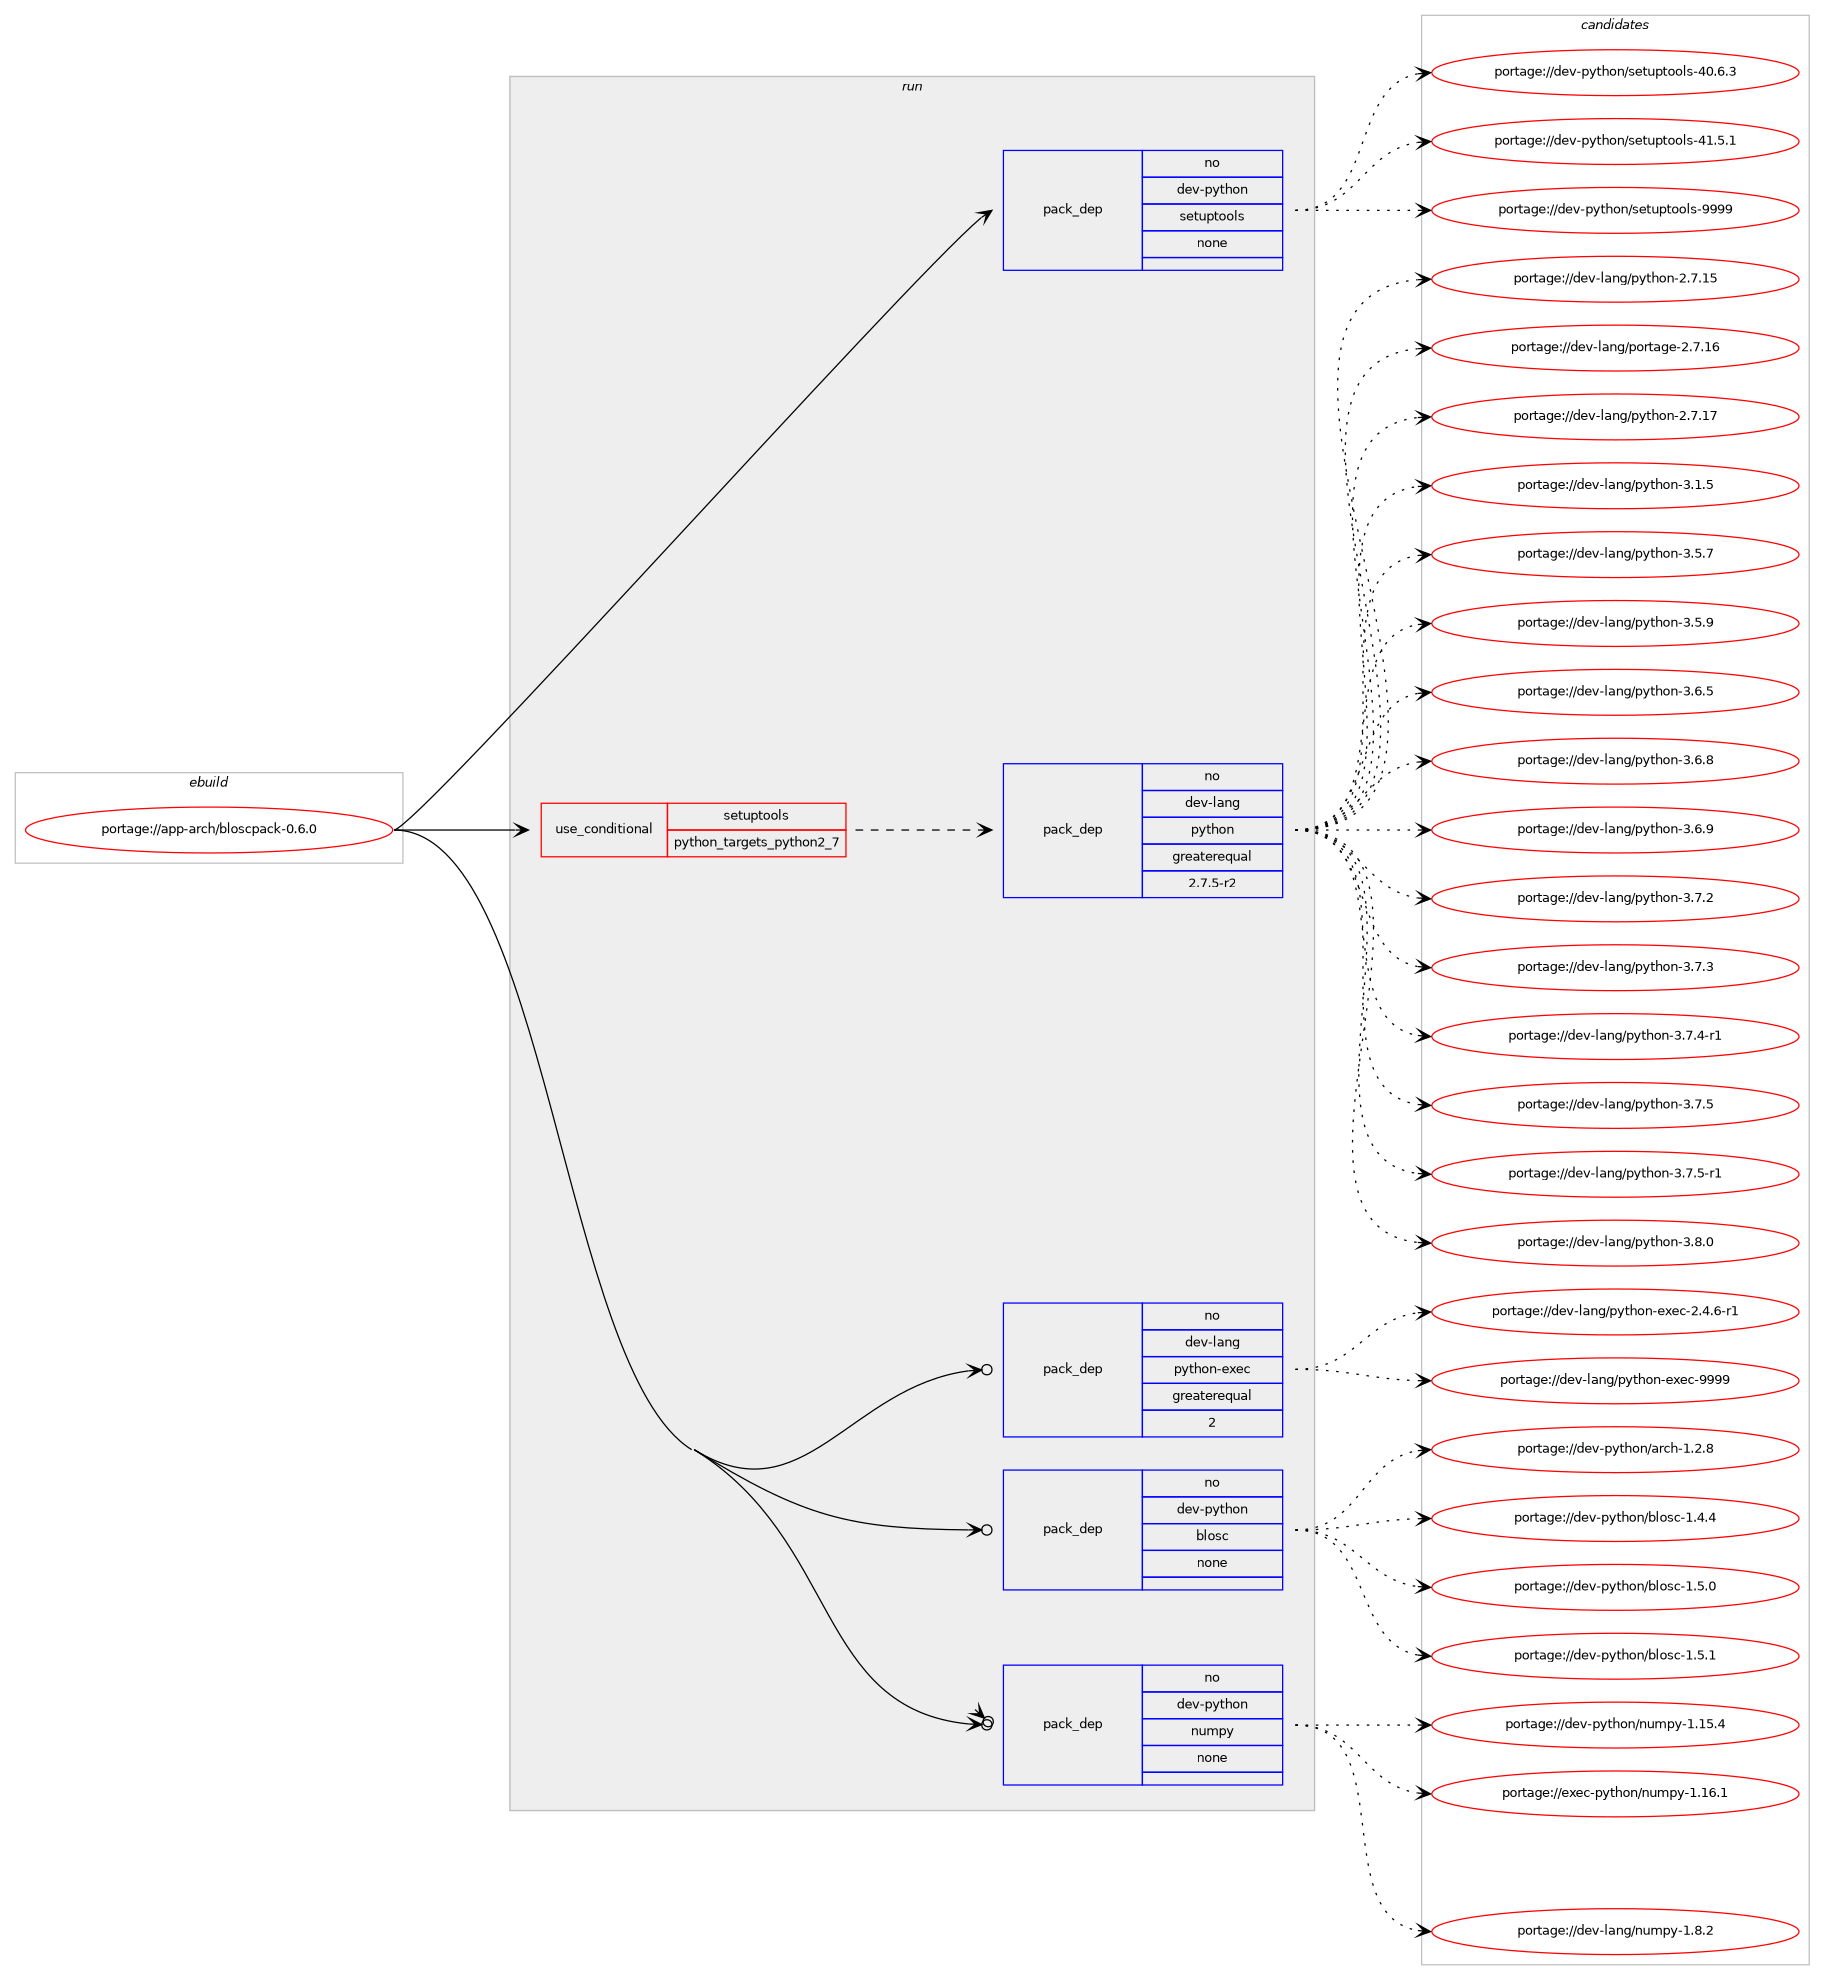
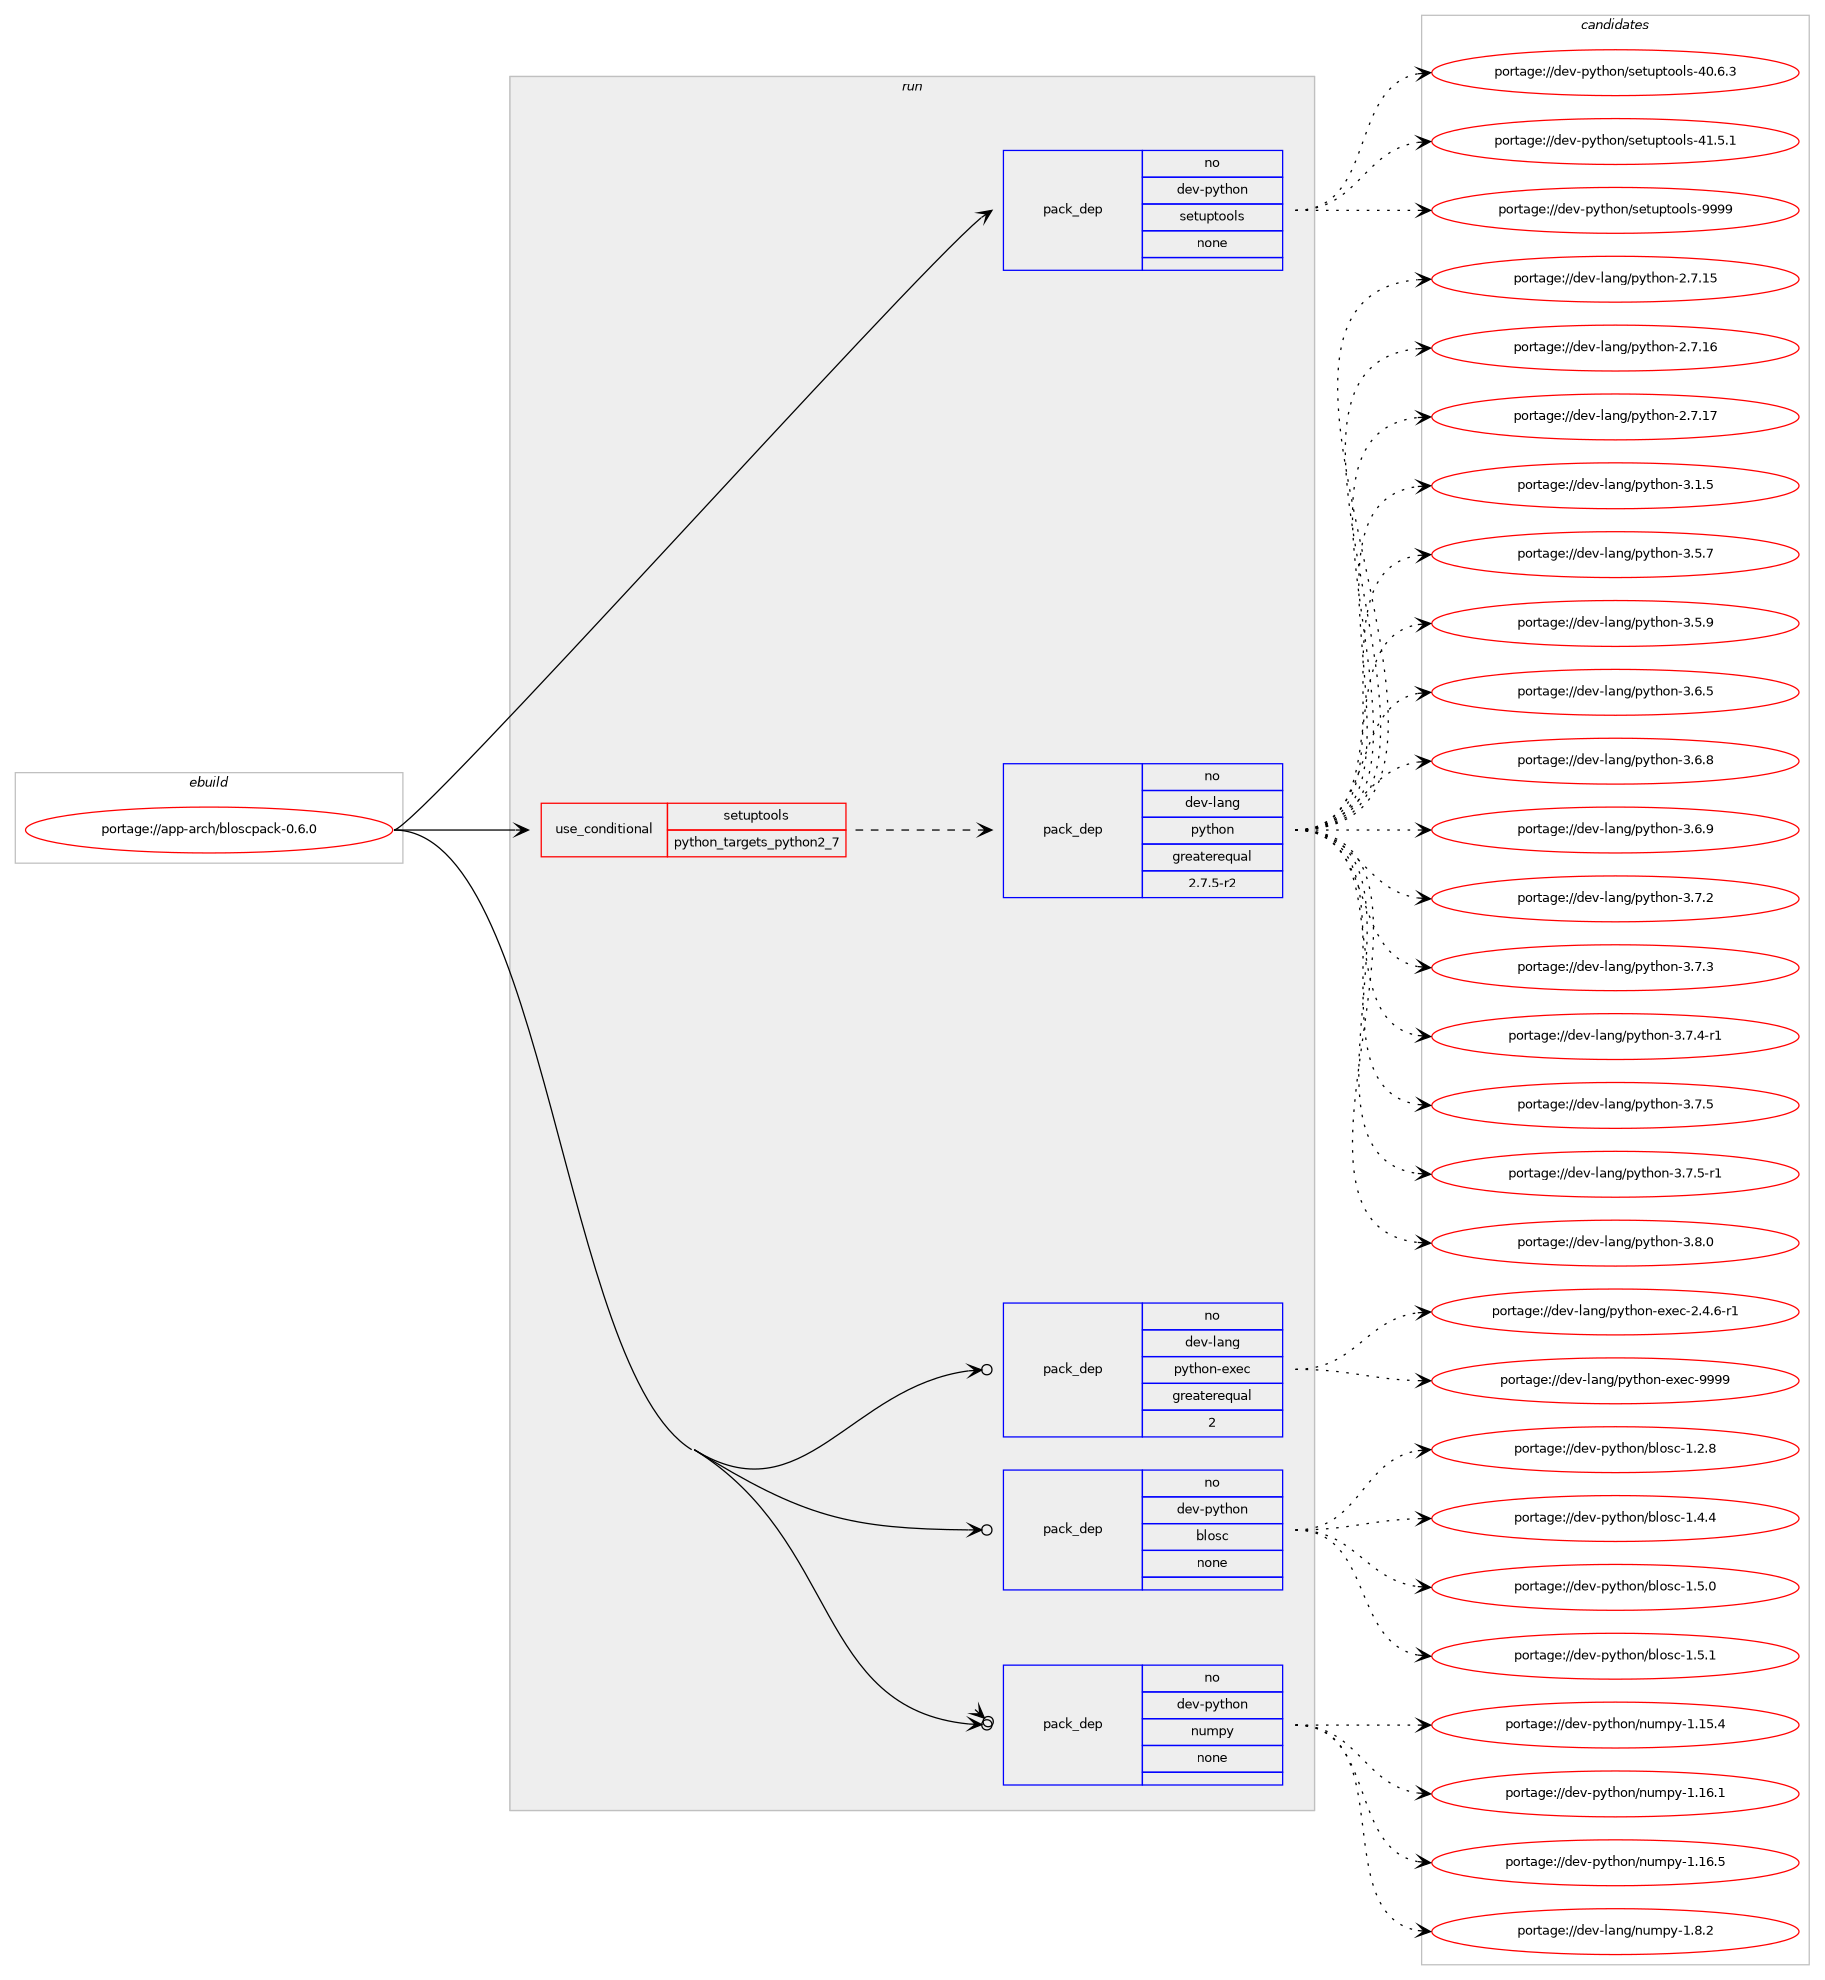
node "portage://dev-lang/portage-2.7.16": label "portage://dev-lang/portage-2.7.16" -> "portage://dev-lang/python-2.7.16"
node "portage://dev-python/arch-1.2.8": label "portage://dev-python/arch-1.2.8" -> "portage://dev-python/blosc-1.2.8"
node "portage://exec-python/numpy-1.16.1": label "portage://exec-python/numpy-1.16.1" -> "portage://dev-python/numpy-1.16.1"
node "portage://dev-python/numpy-1.16.5": added
